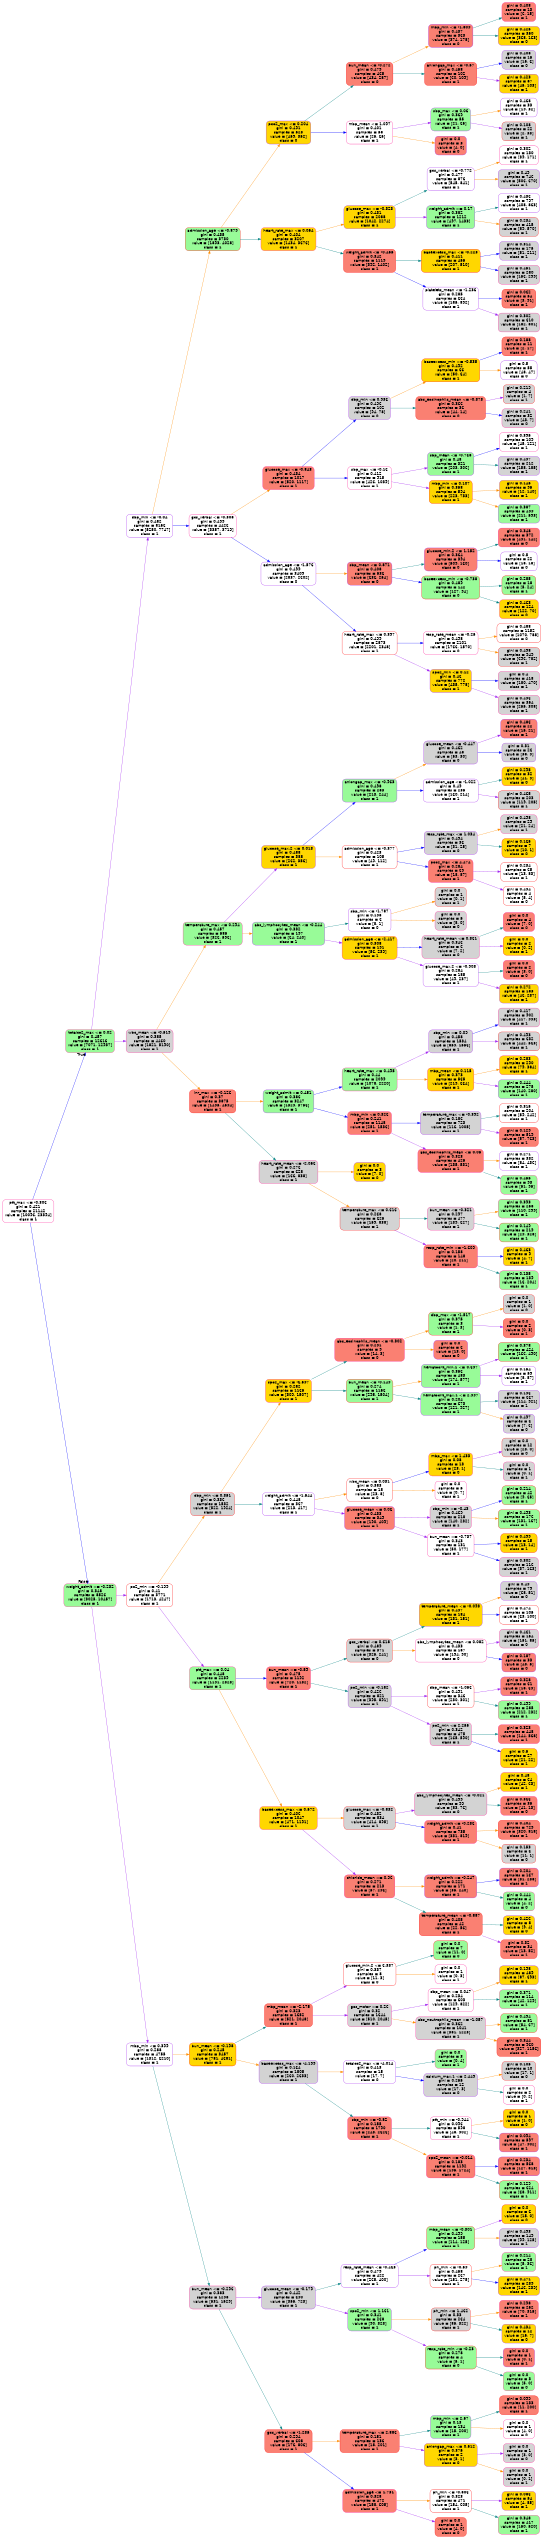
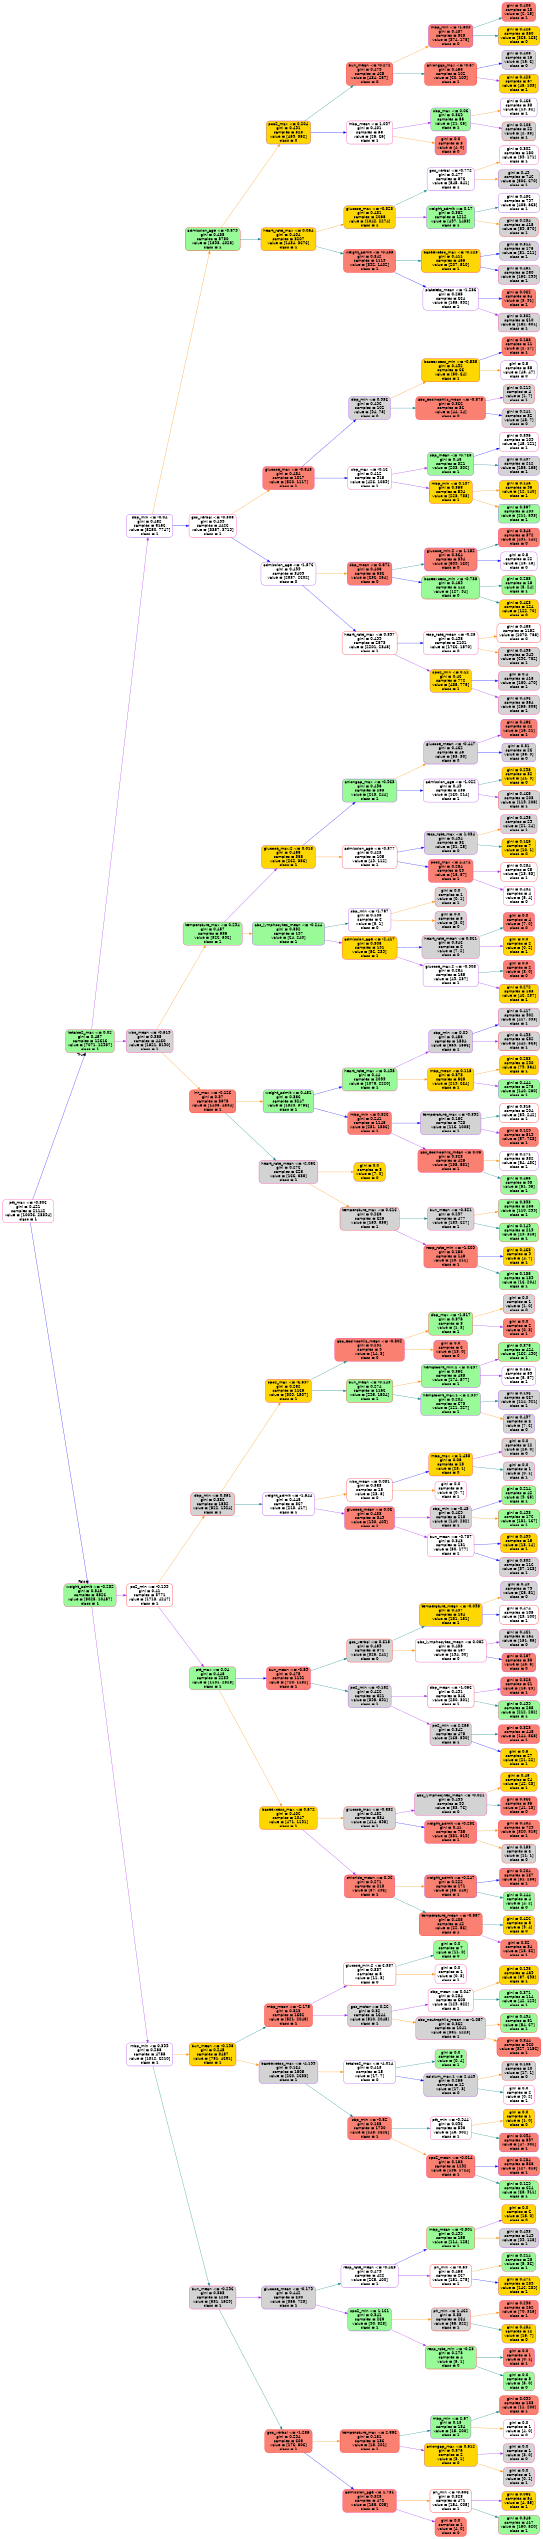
node "gini = 0.494 samples = 4 value = [5, 4] class = 0": color red -> deeppink
